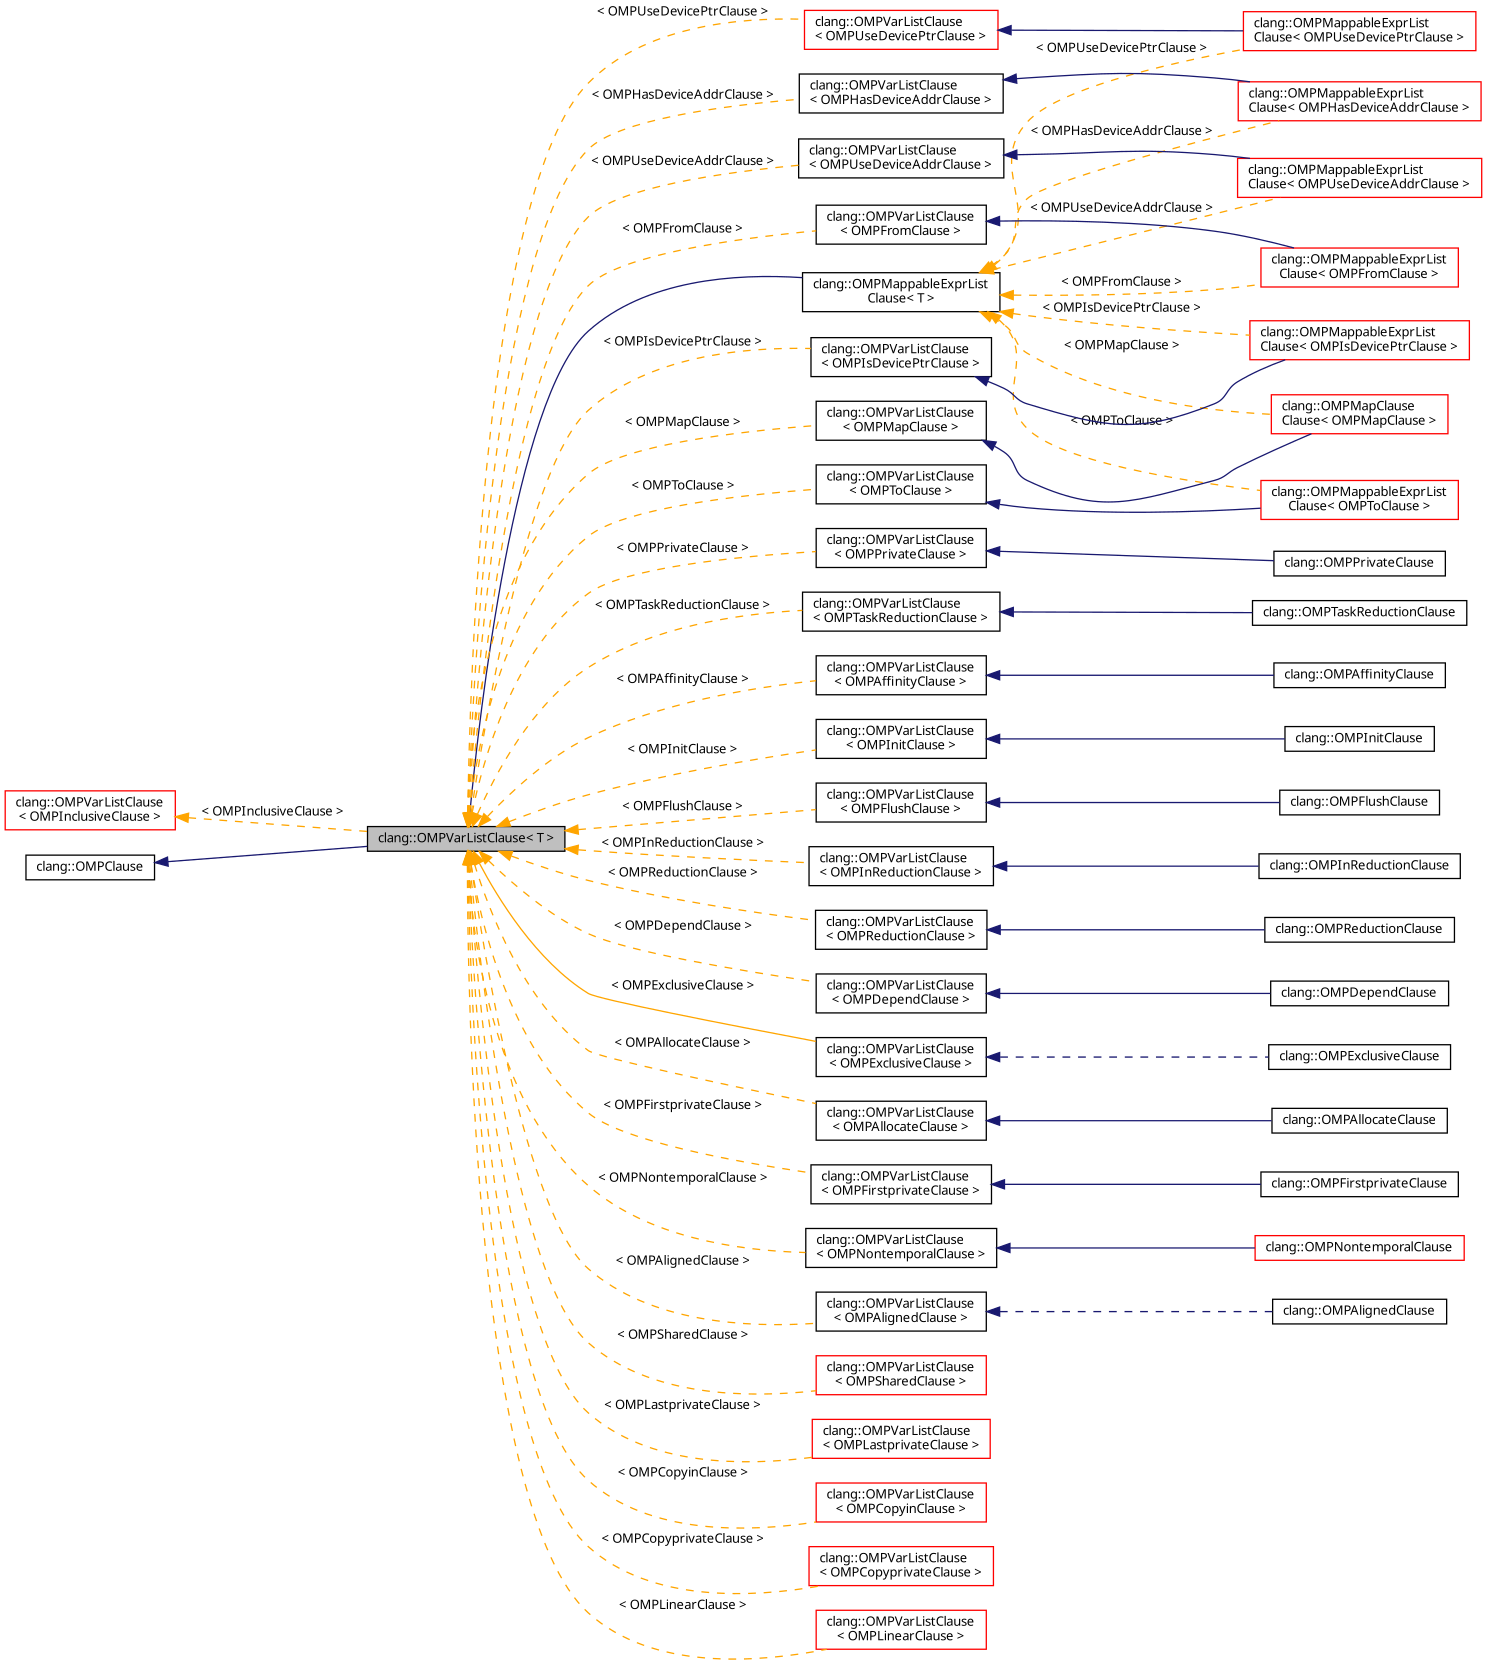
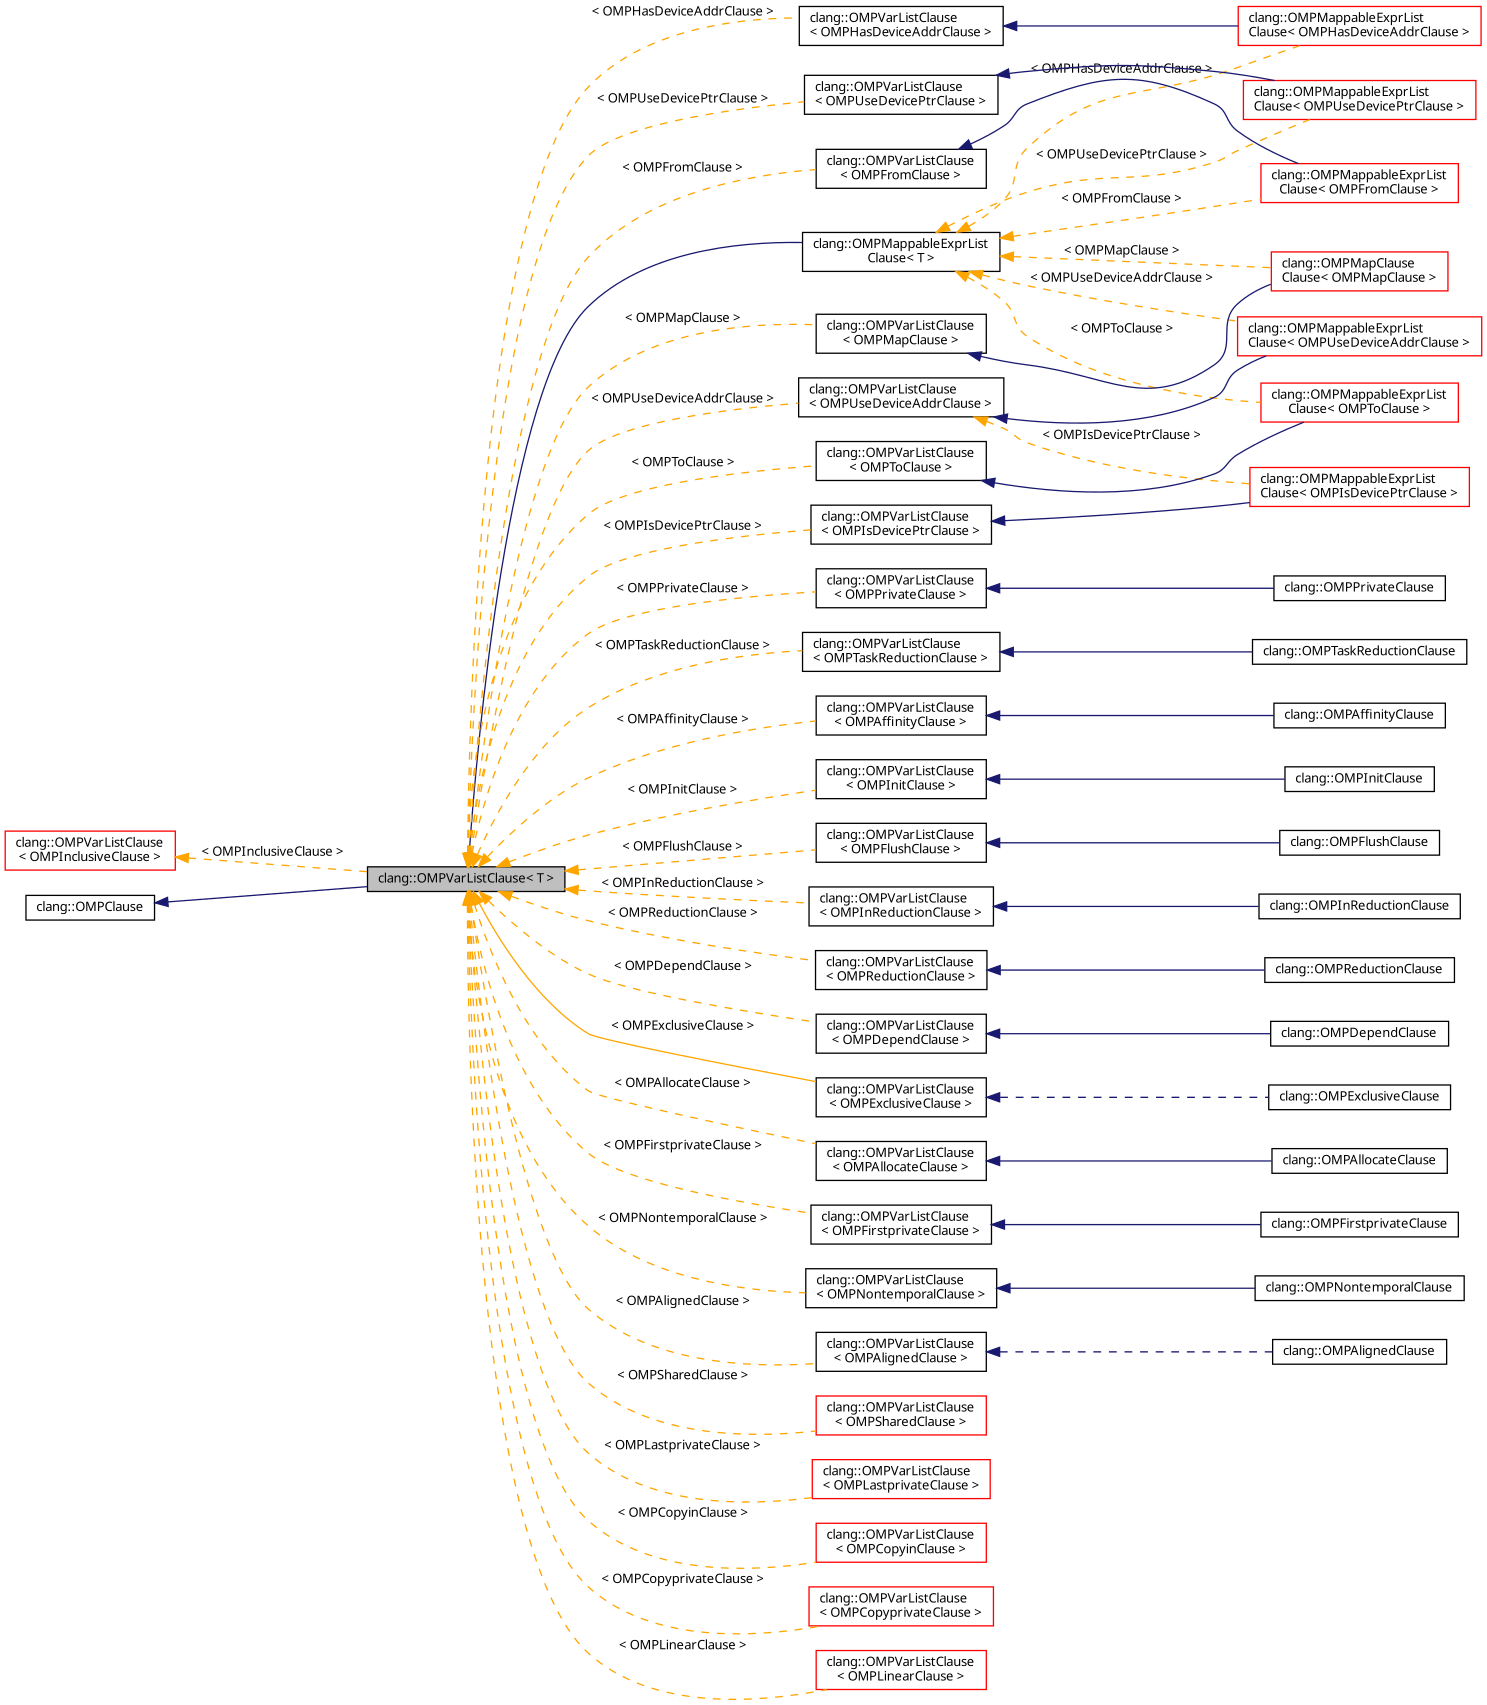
node "clang::OMPVarListClause < OMPUseDevicePtrClause >": color red -> black
edge "clang::OMPMappableExprList Clause< OMPIsDevicePtrClause >" -> "clang::OMPMappableExprList Clause< T >": now "clang::OMPMappableExprList Clause< OMPIsDevicePtrClause >" -> "clang::OMPVarListClause < OMPUseDeviceAddrClause >"
node "clang::OMPNontemporalClause": color red -> black
